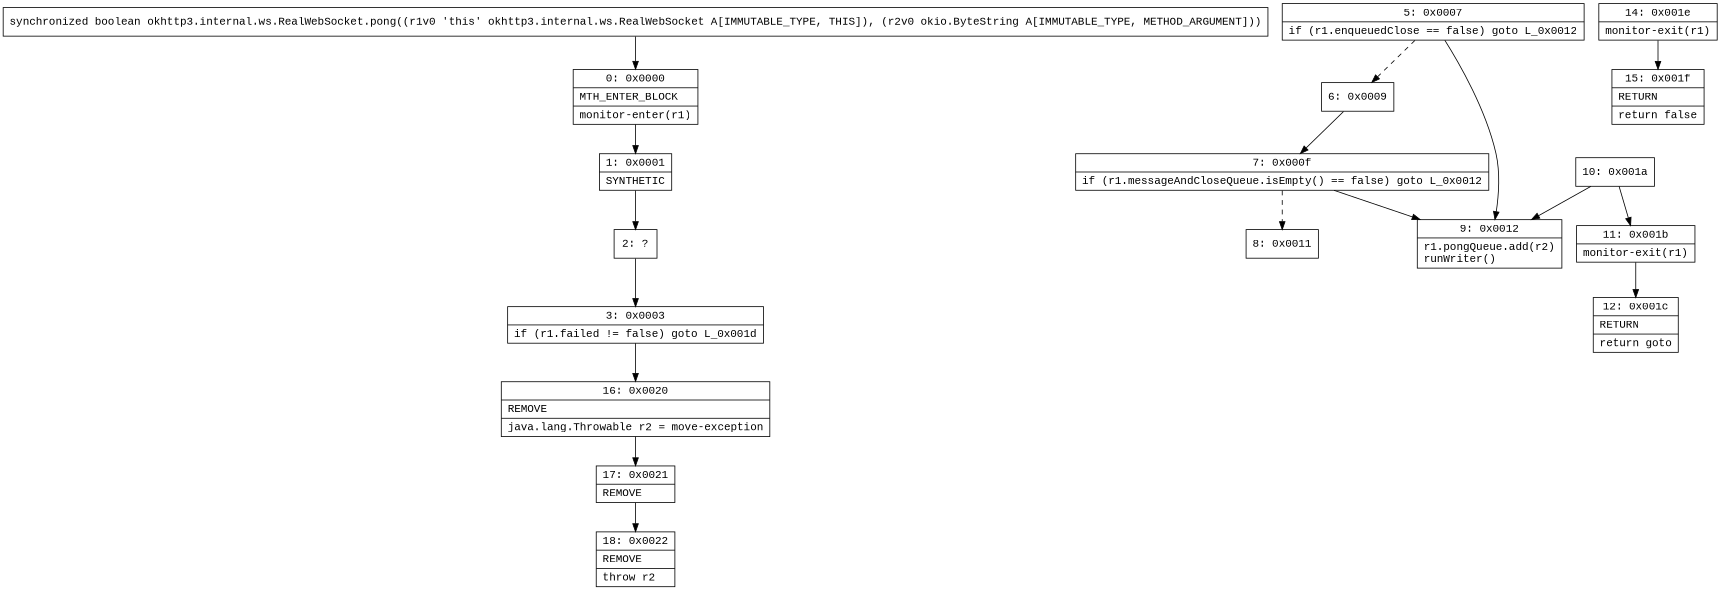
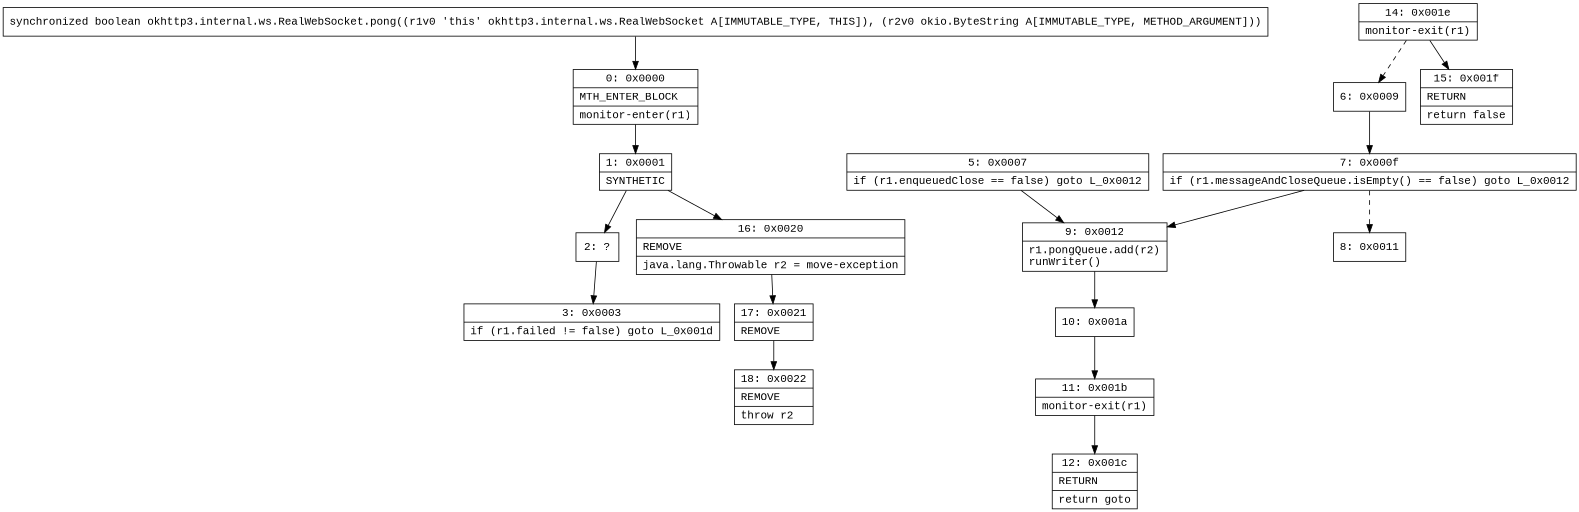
edge "5: 0x0007" -> "6: 0x0009": now "14: 0x001e" -> "6: 0x0009"
edge "10: 0x001a" -> "9: 0x0012": reversed
edge "3: 0x0003" -> "16: 0x0020": now "1: 0x0001" -> "16: 0x0020"
